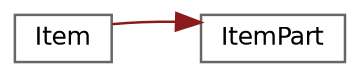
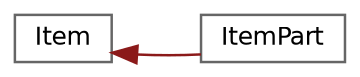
edge "Item" -> "ItemPart": reversed
